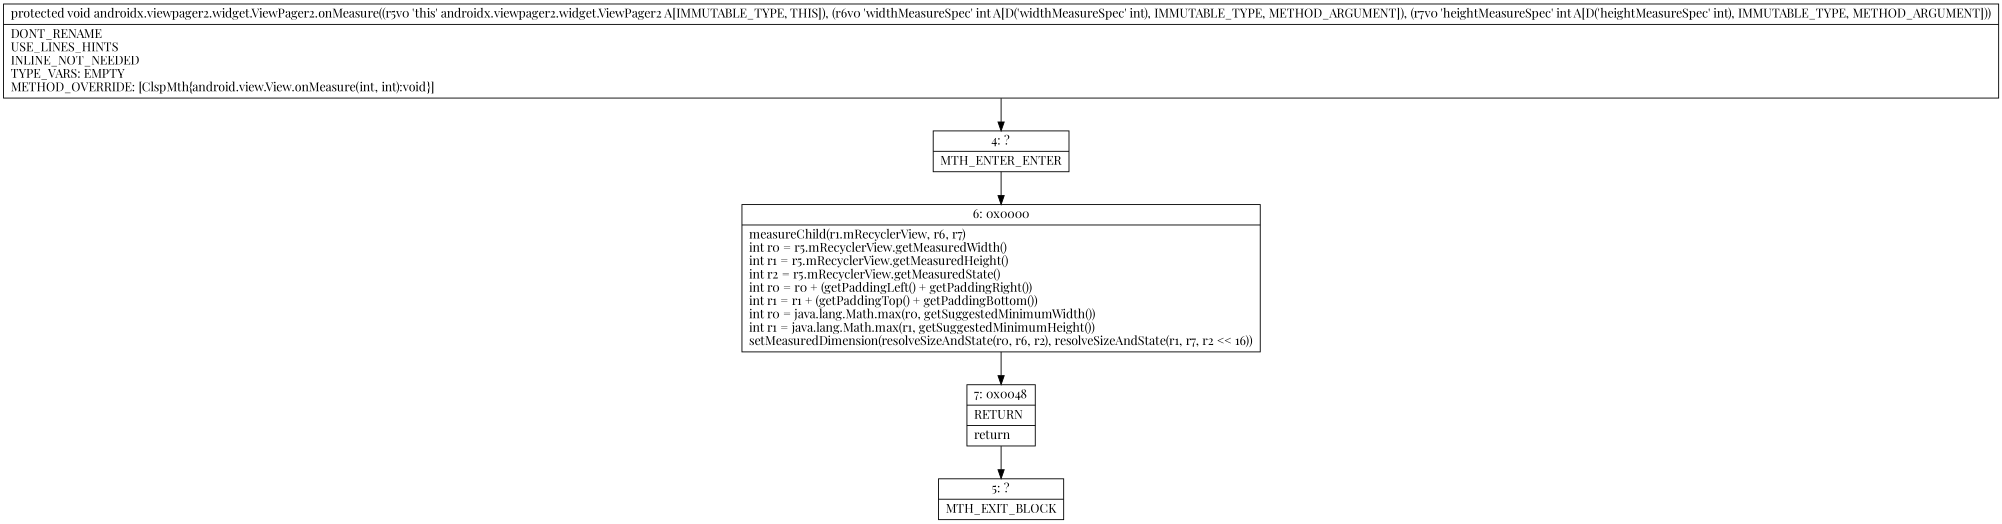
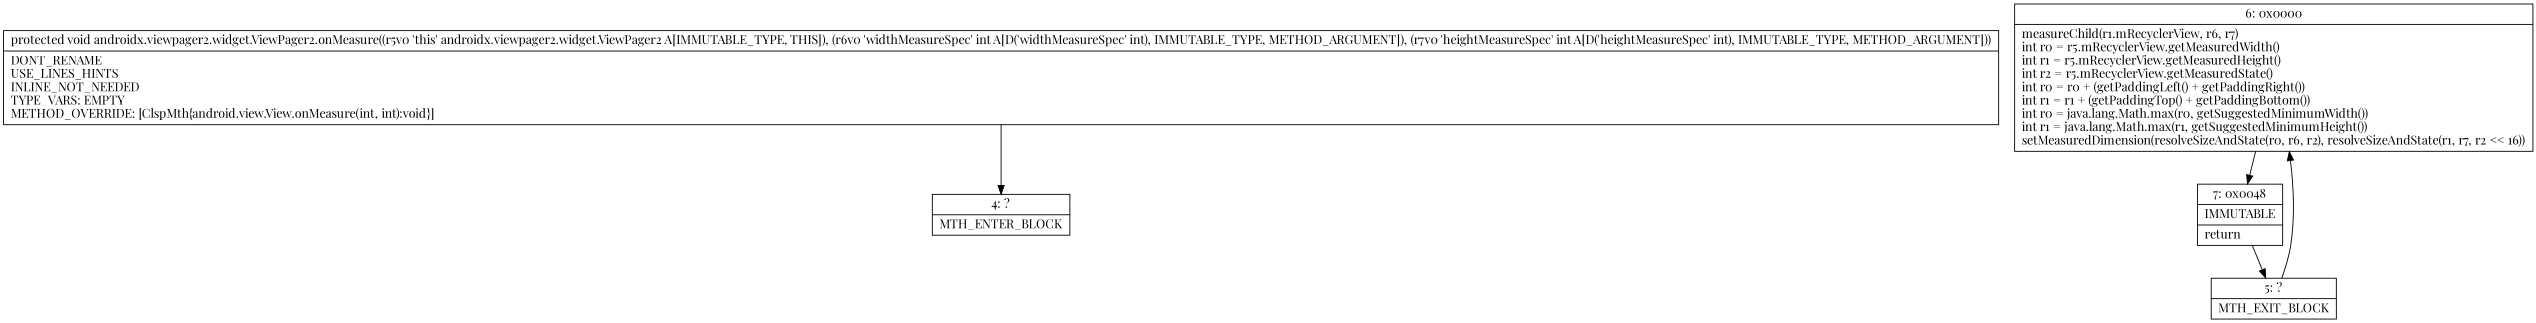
node "4: ?": text "MTH_ENTER_ENTER" -> "MTH_ENTER_BLOCK"
edge "4: ?" -> "6: 0x0000": now "5: ?" -> "6: 0x0000"
node "7: 0x0048": text "RETURN" -> "IMMUTABLE"
